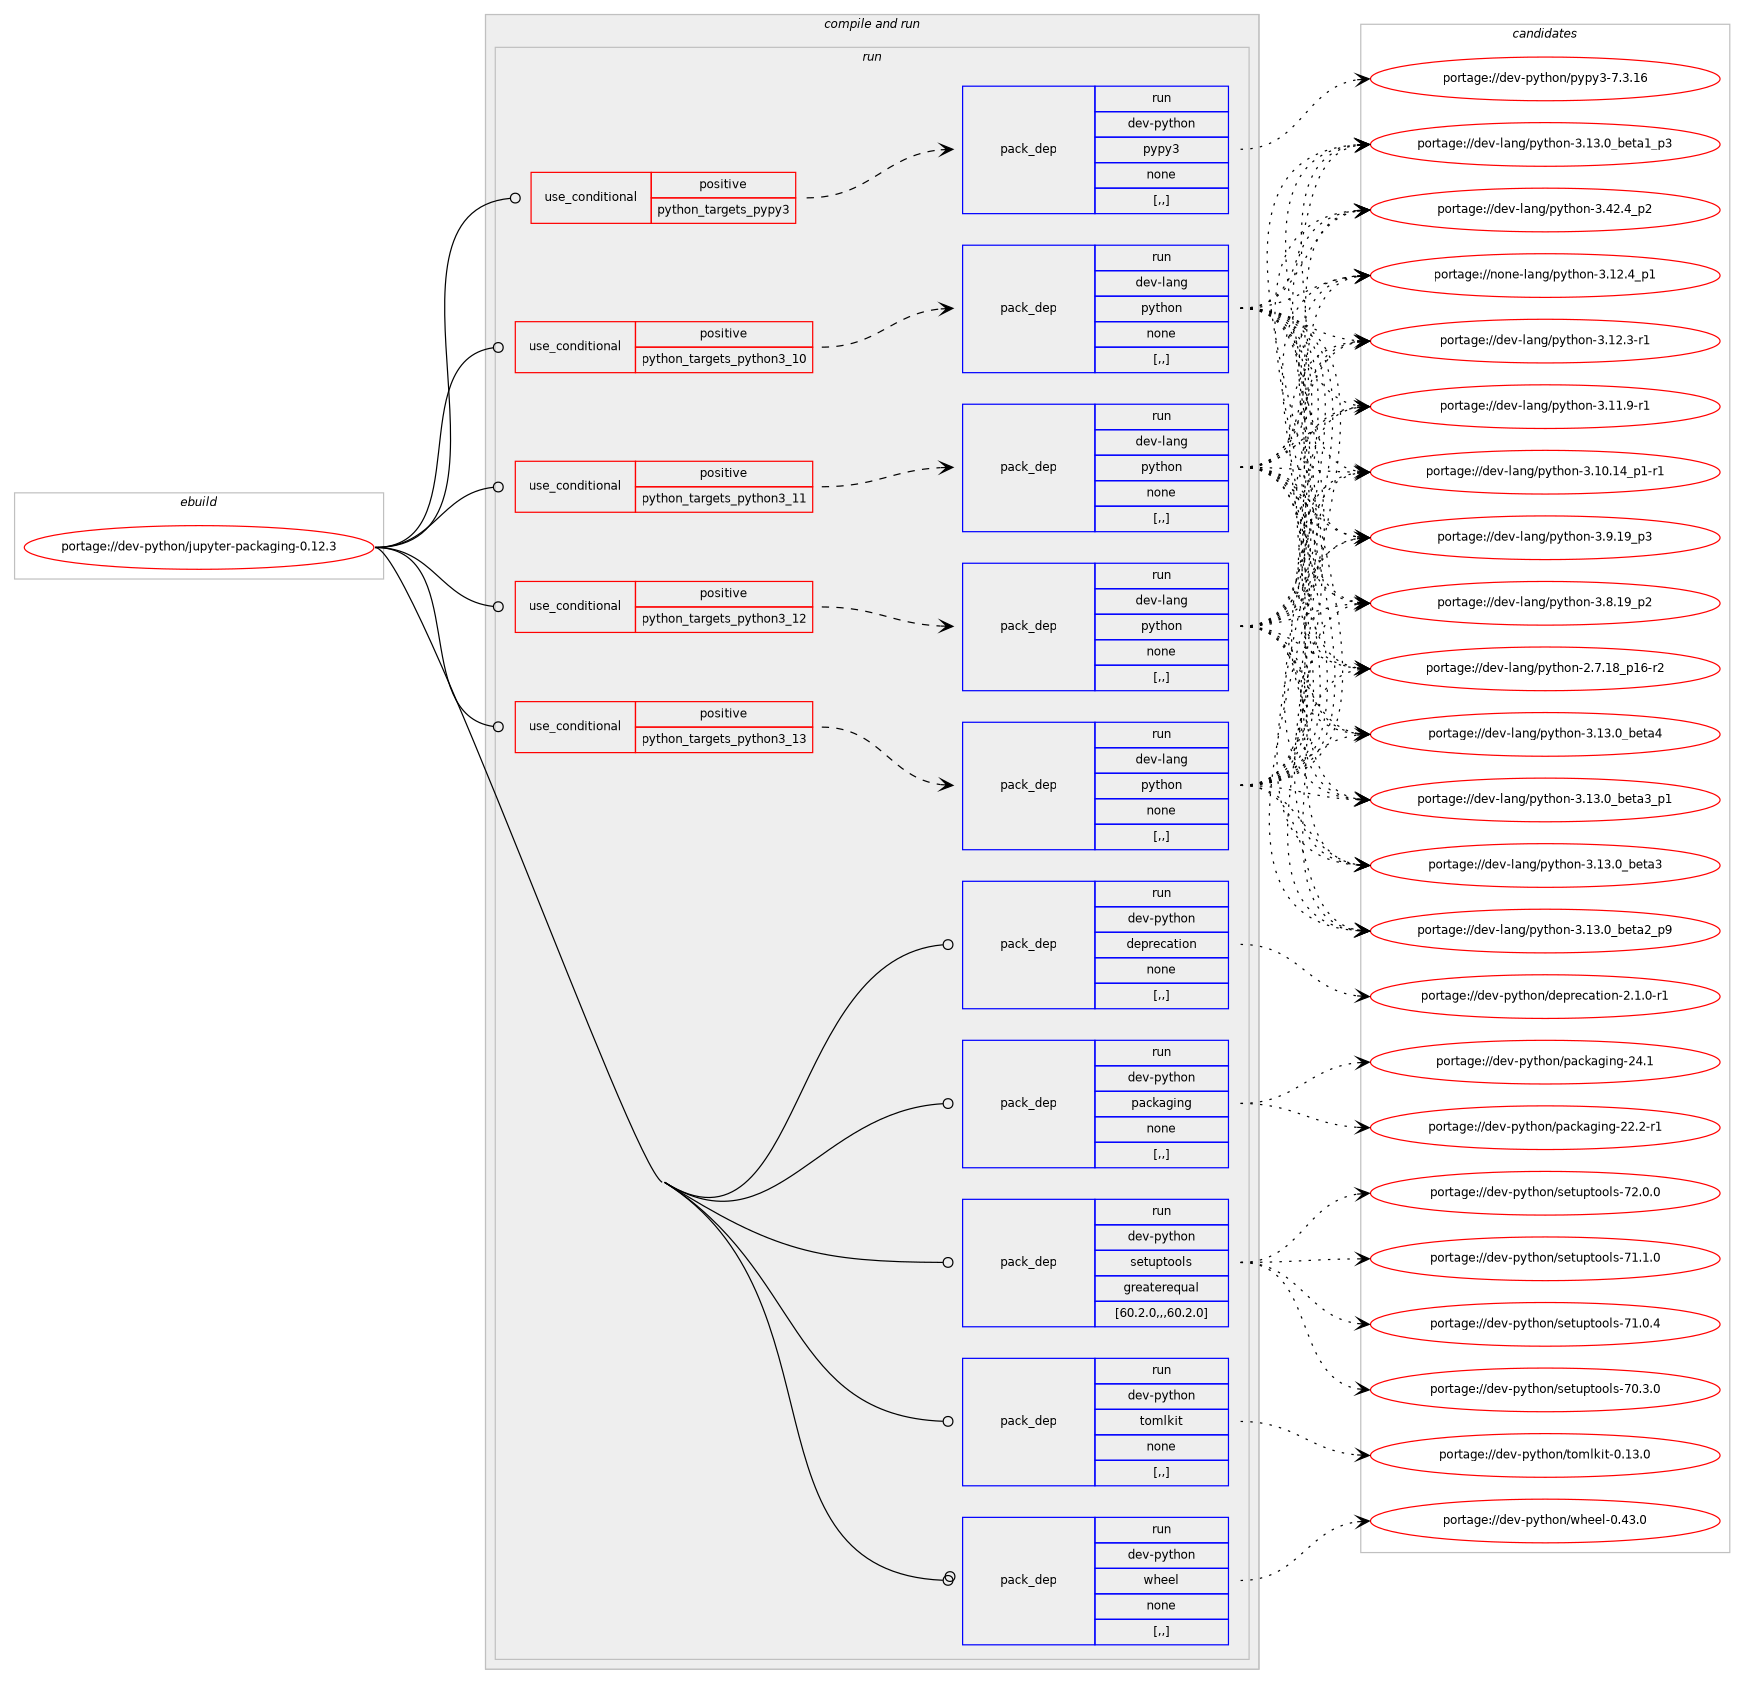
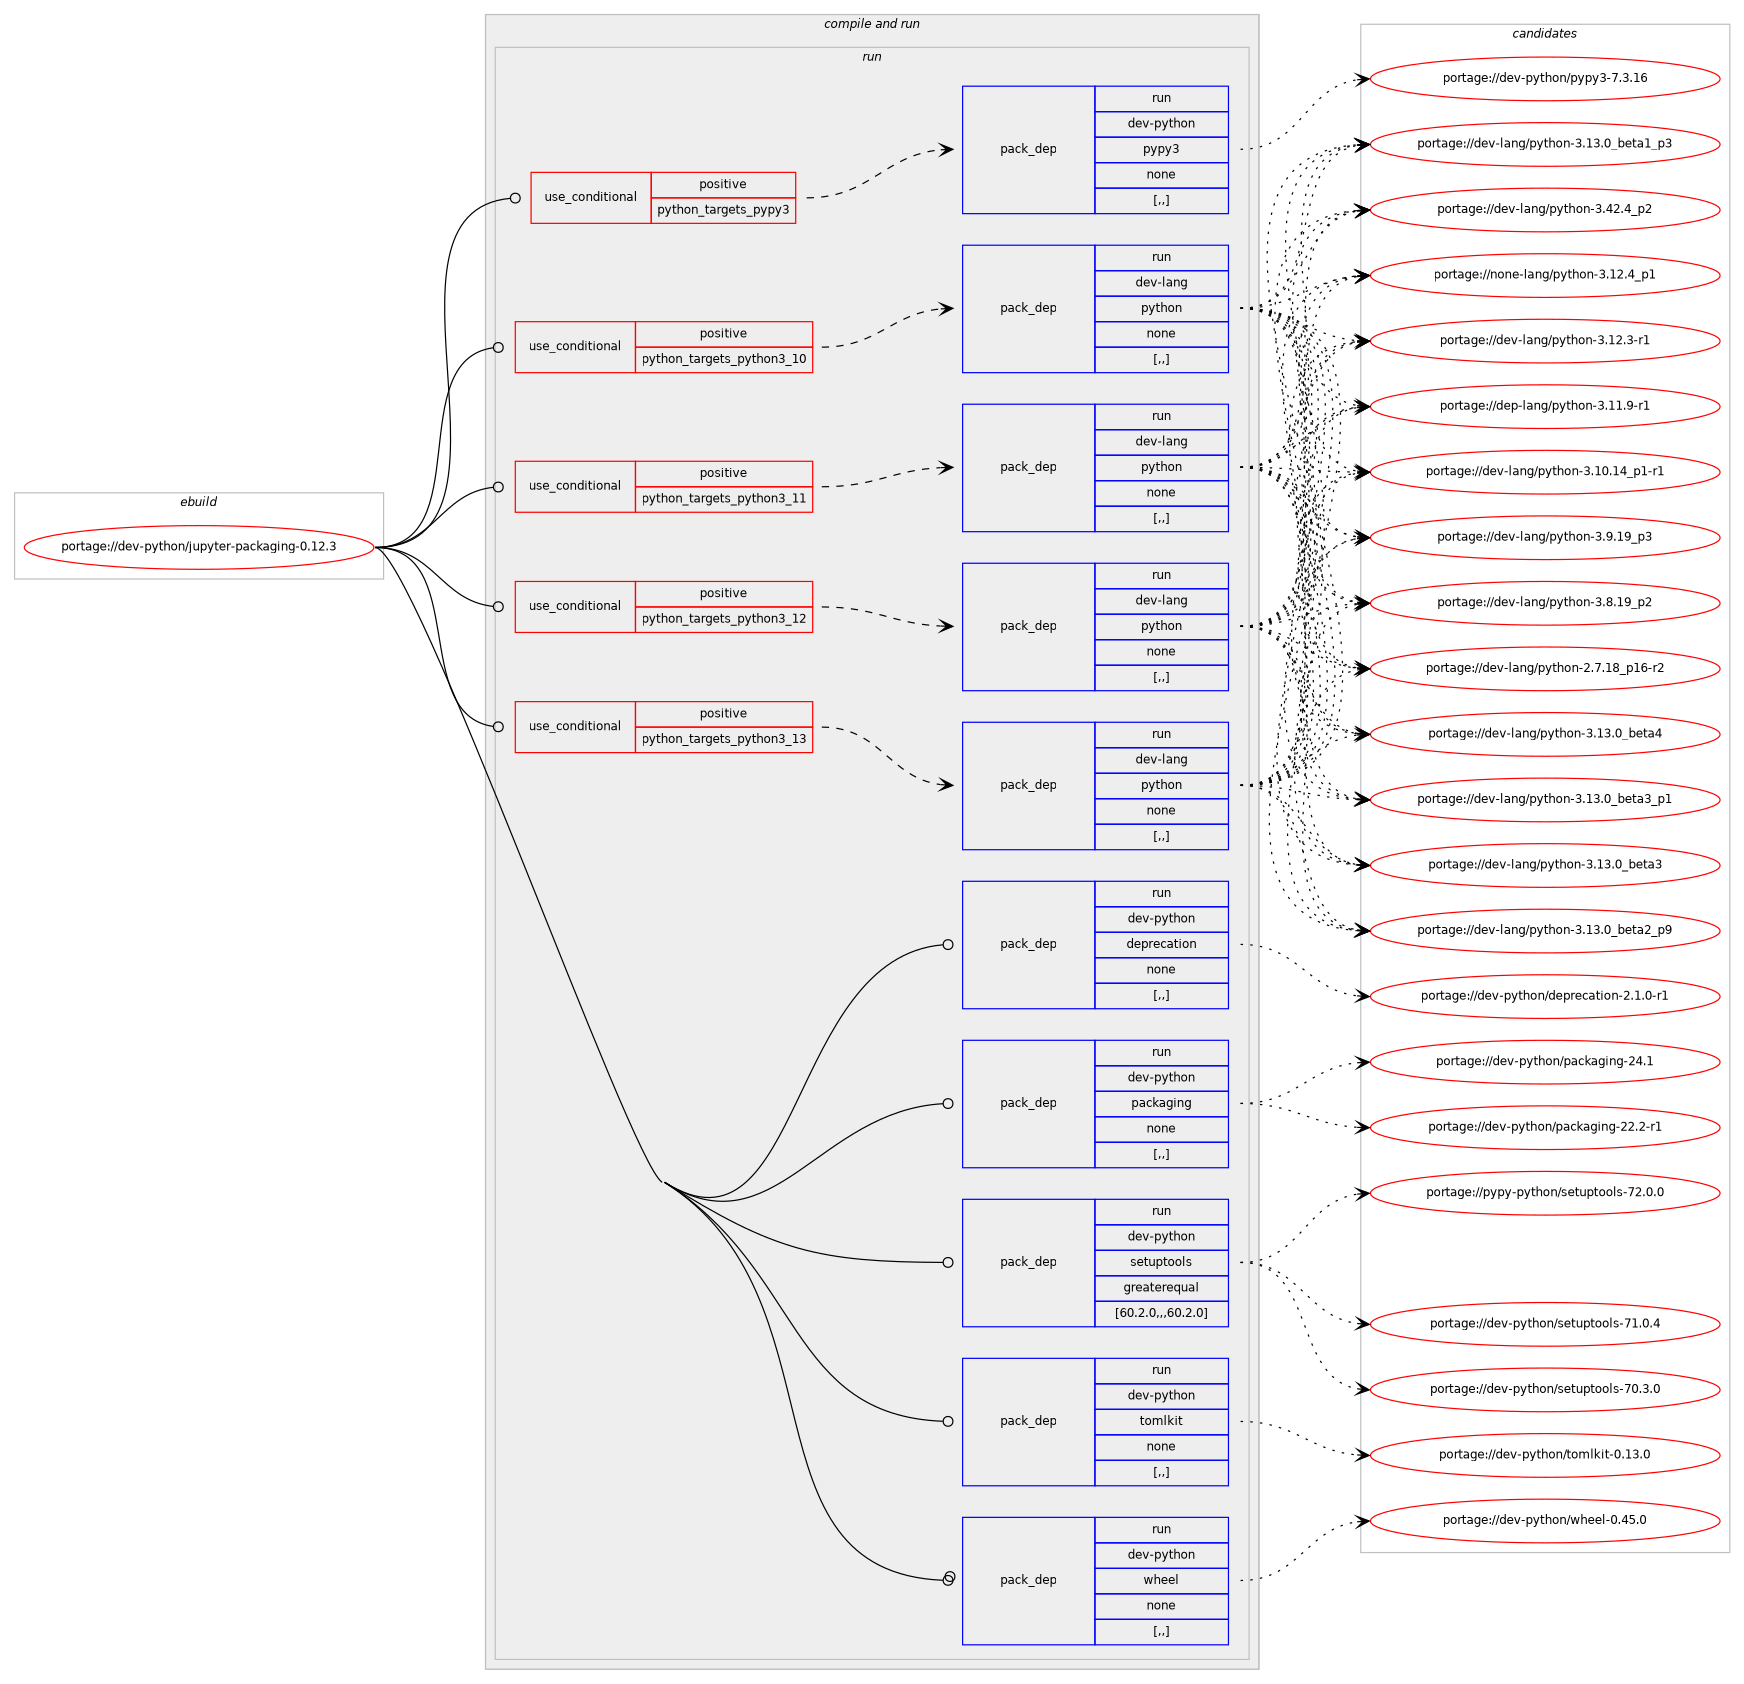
node "portage://dev-lang/python-3.11.9-r1": label "portage://dev-lang/python-3.11.9-r1" -> "portage://dep-lang/python-3.11.9-r1"
node "portage://dev-python/setuptools-72.0.0": label "portage://dev-python/setuptools-72.0.0" -> "portage://pypy-python/setuptools-72.0.0"
node "portage://dev-python/setuptools-71.1.0": removed
node "portage://dev-python/wheel-0.43.0": label "portage://dev-python/wheel-0.43.0" -> "portage://dev-python/wheel-0.45.0"
